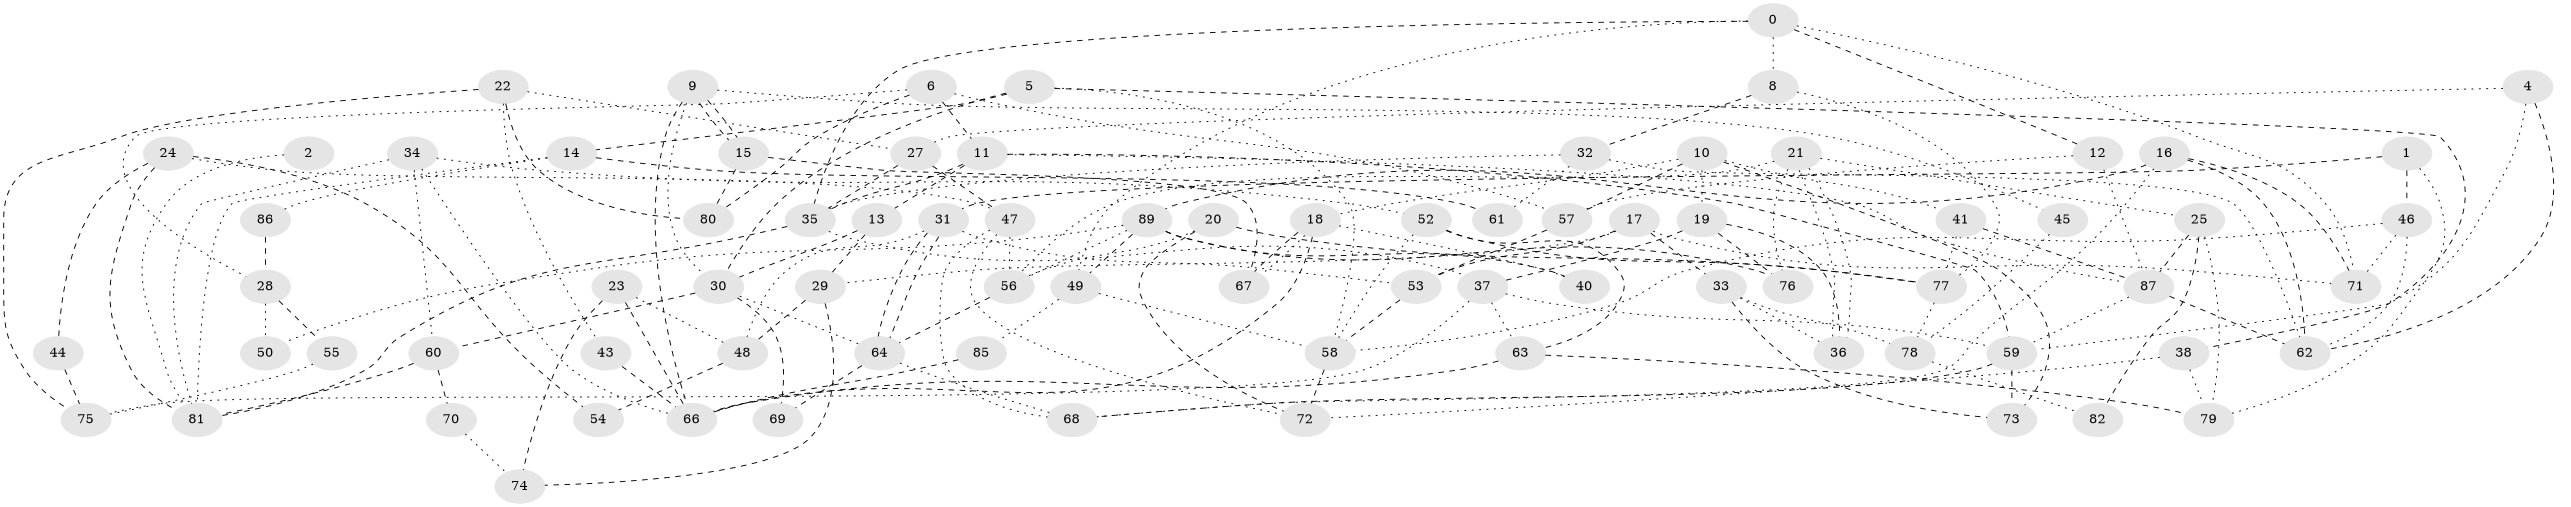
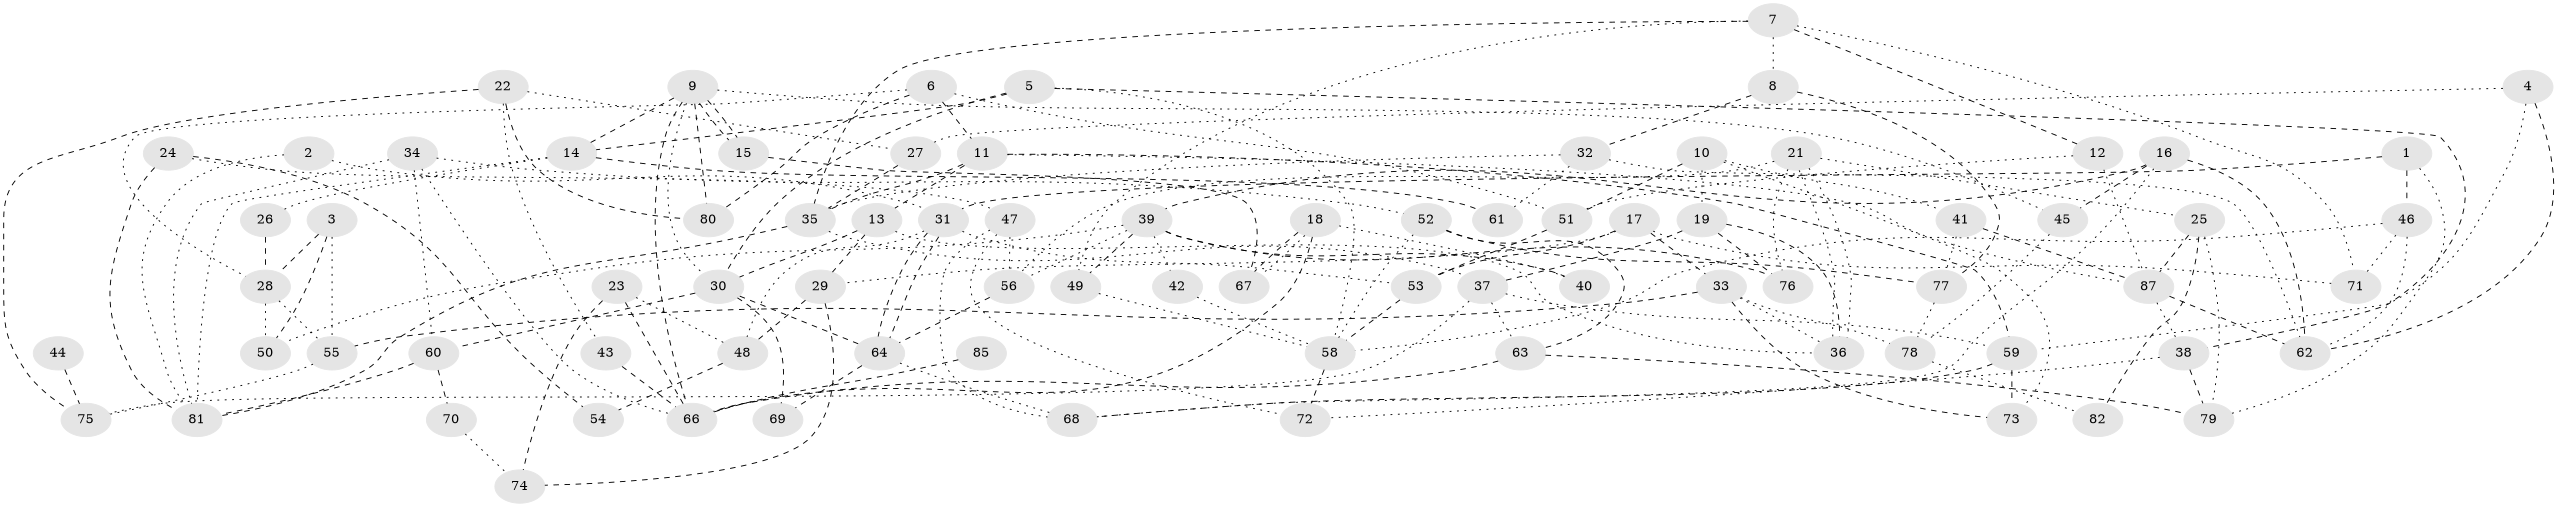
node "0": label "0" -> "7"
edge "9" -- "14": added
edge "8" -- "77": style dotted -> dashed
edge "2" -- "31": added
edge "10" -- "18": removed
edge "15" -- "80": now "9" -- "80"
edge "27" -- "47": removed
edge "16" -- "71": now "16" -- "45"
node "86": label "86" -> "26"
node "3": added
node "89": label "89" -> "39"
node "20": removed
node "57": label "57" -> "51"
edge "24" -- "44": removed
edge "13" -- "36": added
edge "10" -- "73": style dashed -> dotted
node "42": added
edge "33" -- "55": added
edge "28" -- "55": style dashed -> dotted
edge "30" -- "64": style dotted -> dashed
edge "49" -- "85": removed
edge "87" -- "59": now "87" -- "38"
edge "38" -- "79": style dotted -> dashed
